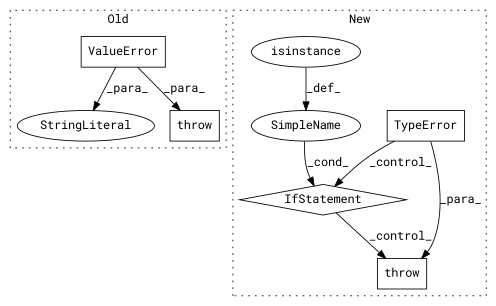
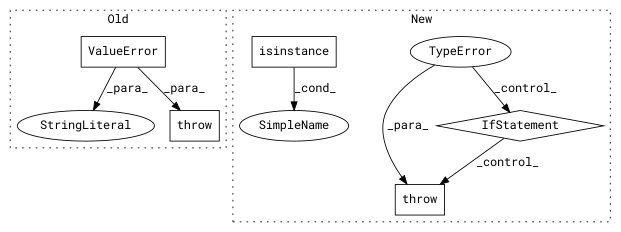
node "isinstance": shape ellipse -> box
edge "isinstance" -> "SimpleName": label "_def_" -> "_cond_"
node "TypeError": shape box -> ellipse
edge "SimpleName" -> "IfStatement": removed, label "_cond_"
